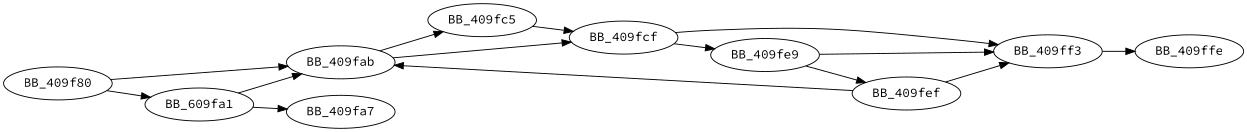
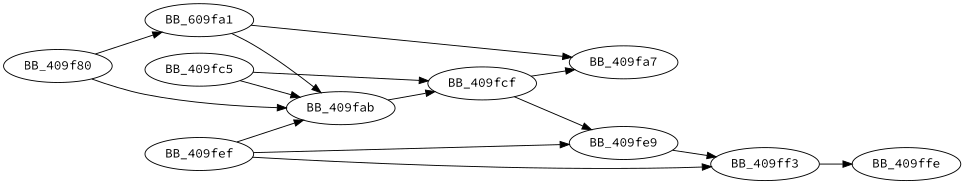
edge "BB_409fcf" -> "BB_409ff3": now "BB_409fcf" -> "BB_409fa7"
edge "BB_409fab" -> "BB_409fc5": reversed
edge "BB_409fe9" -> "BB_409fef": reversed
